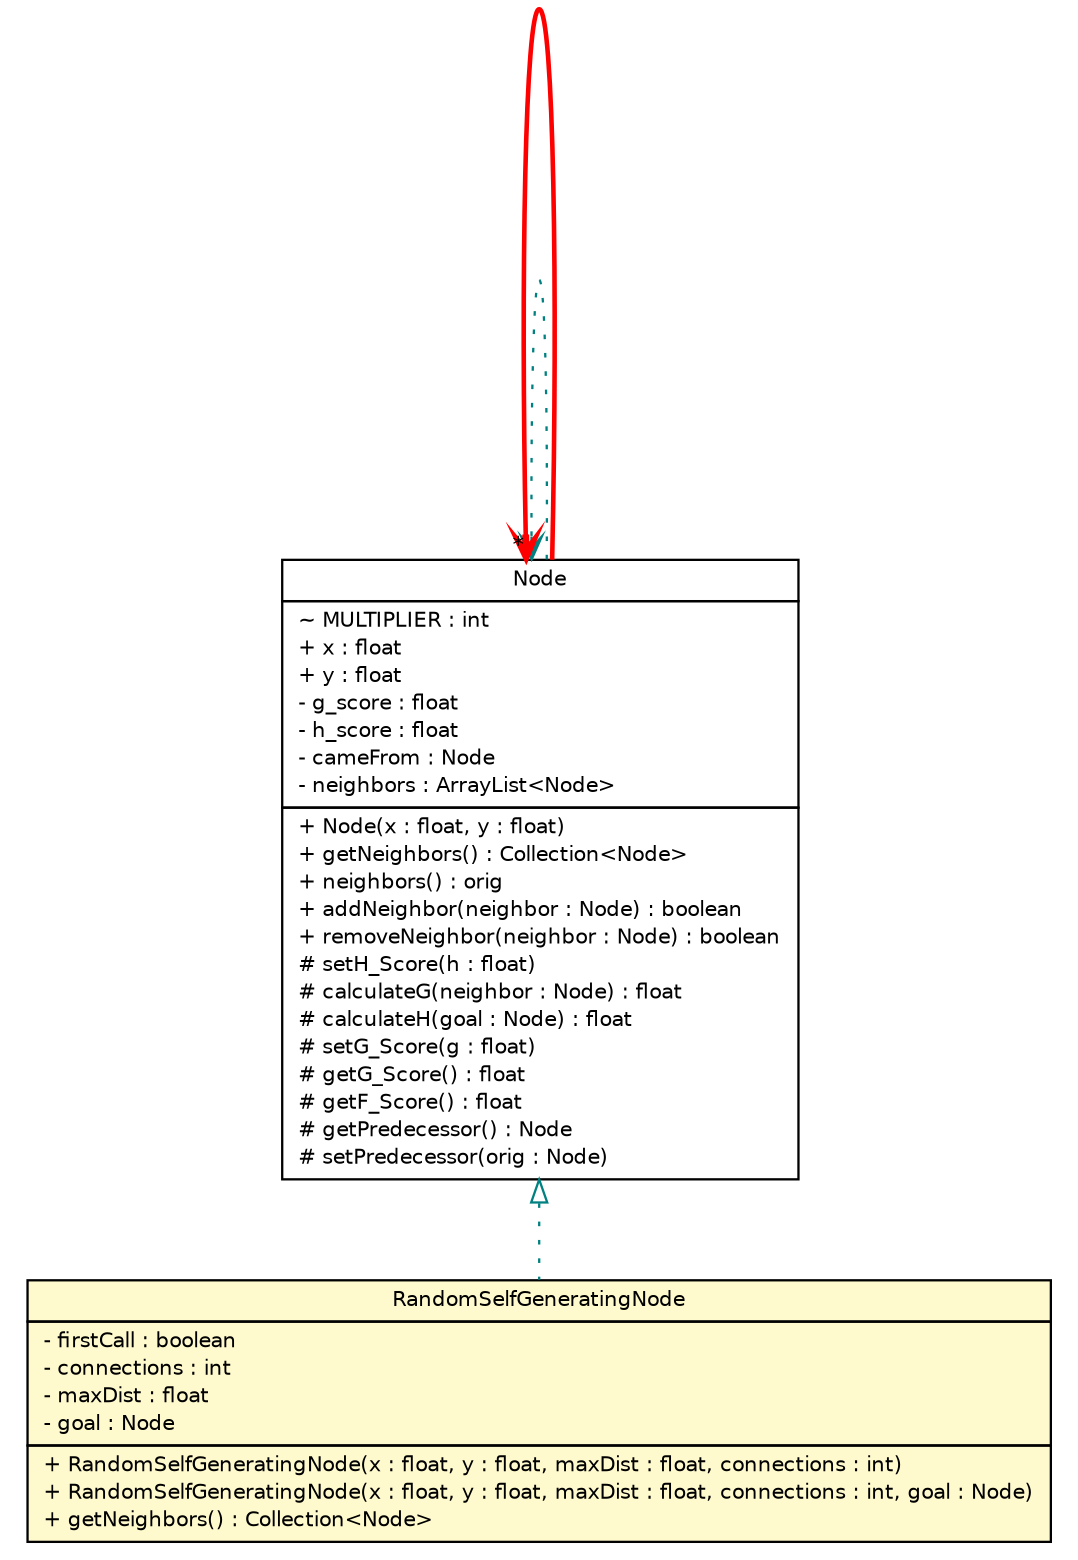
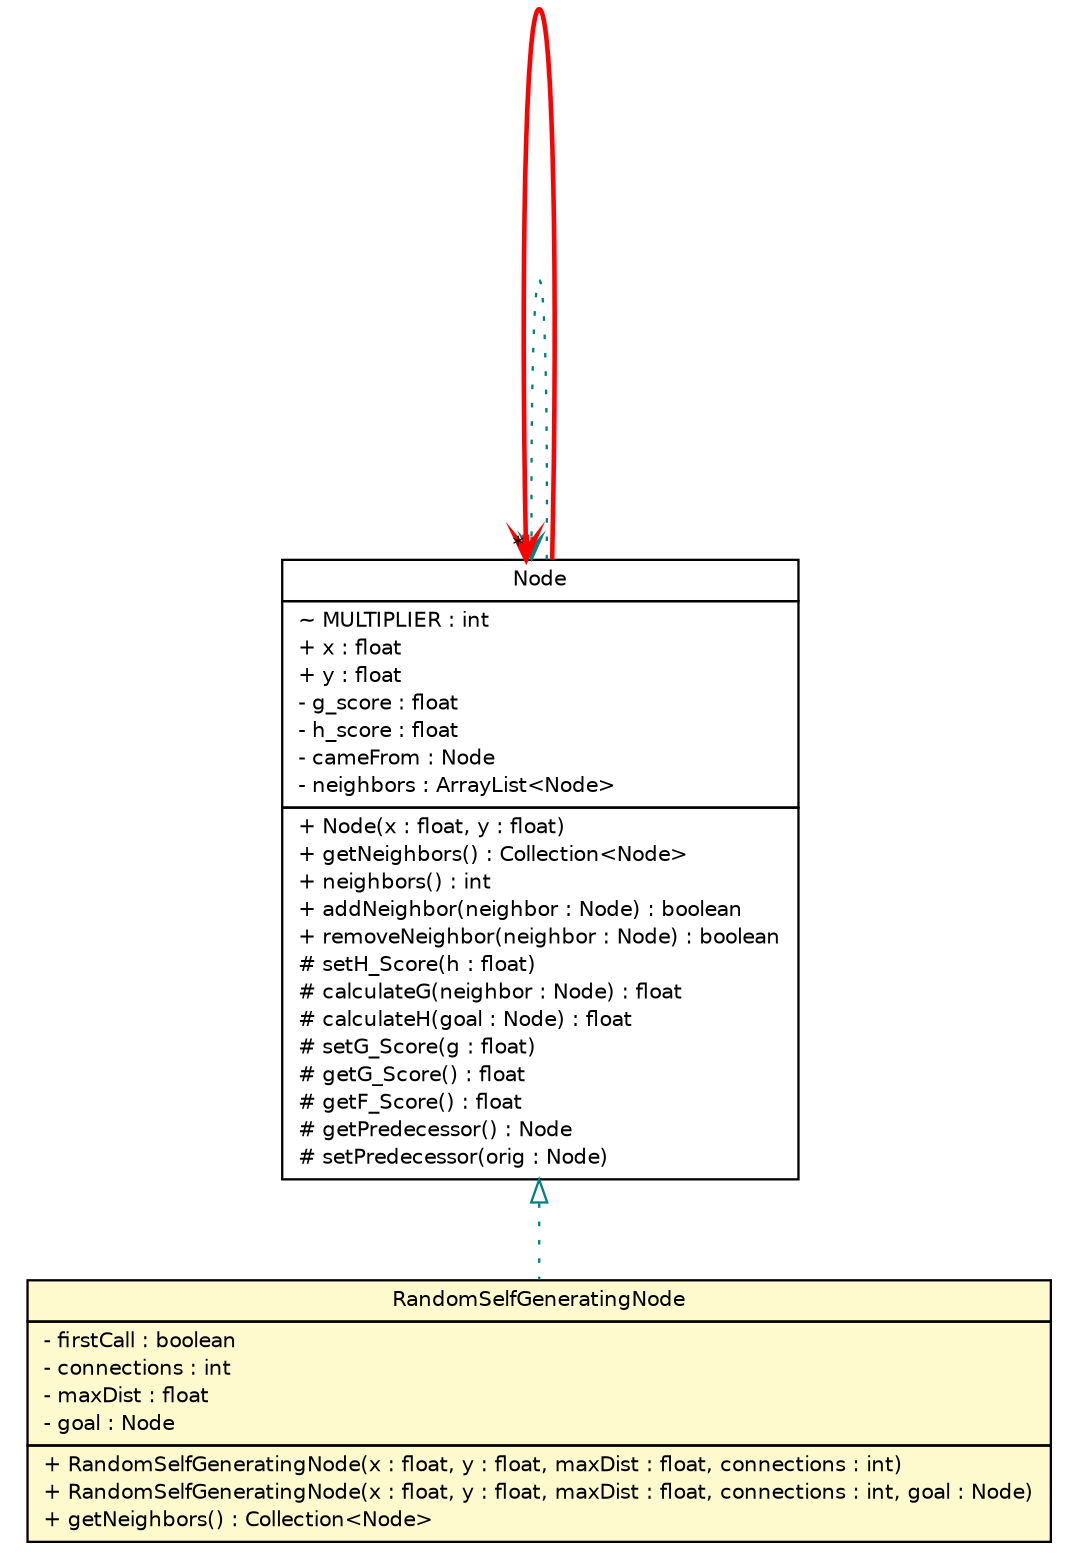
node "Node": text "+ neighbors() : orig" -> "+ neighbors() : int"
